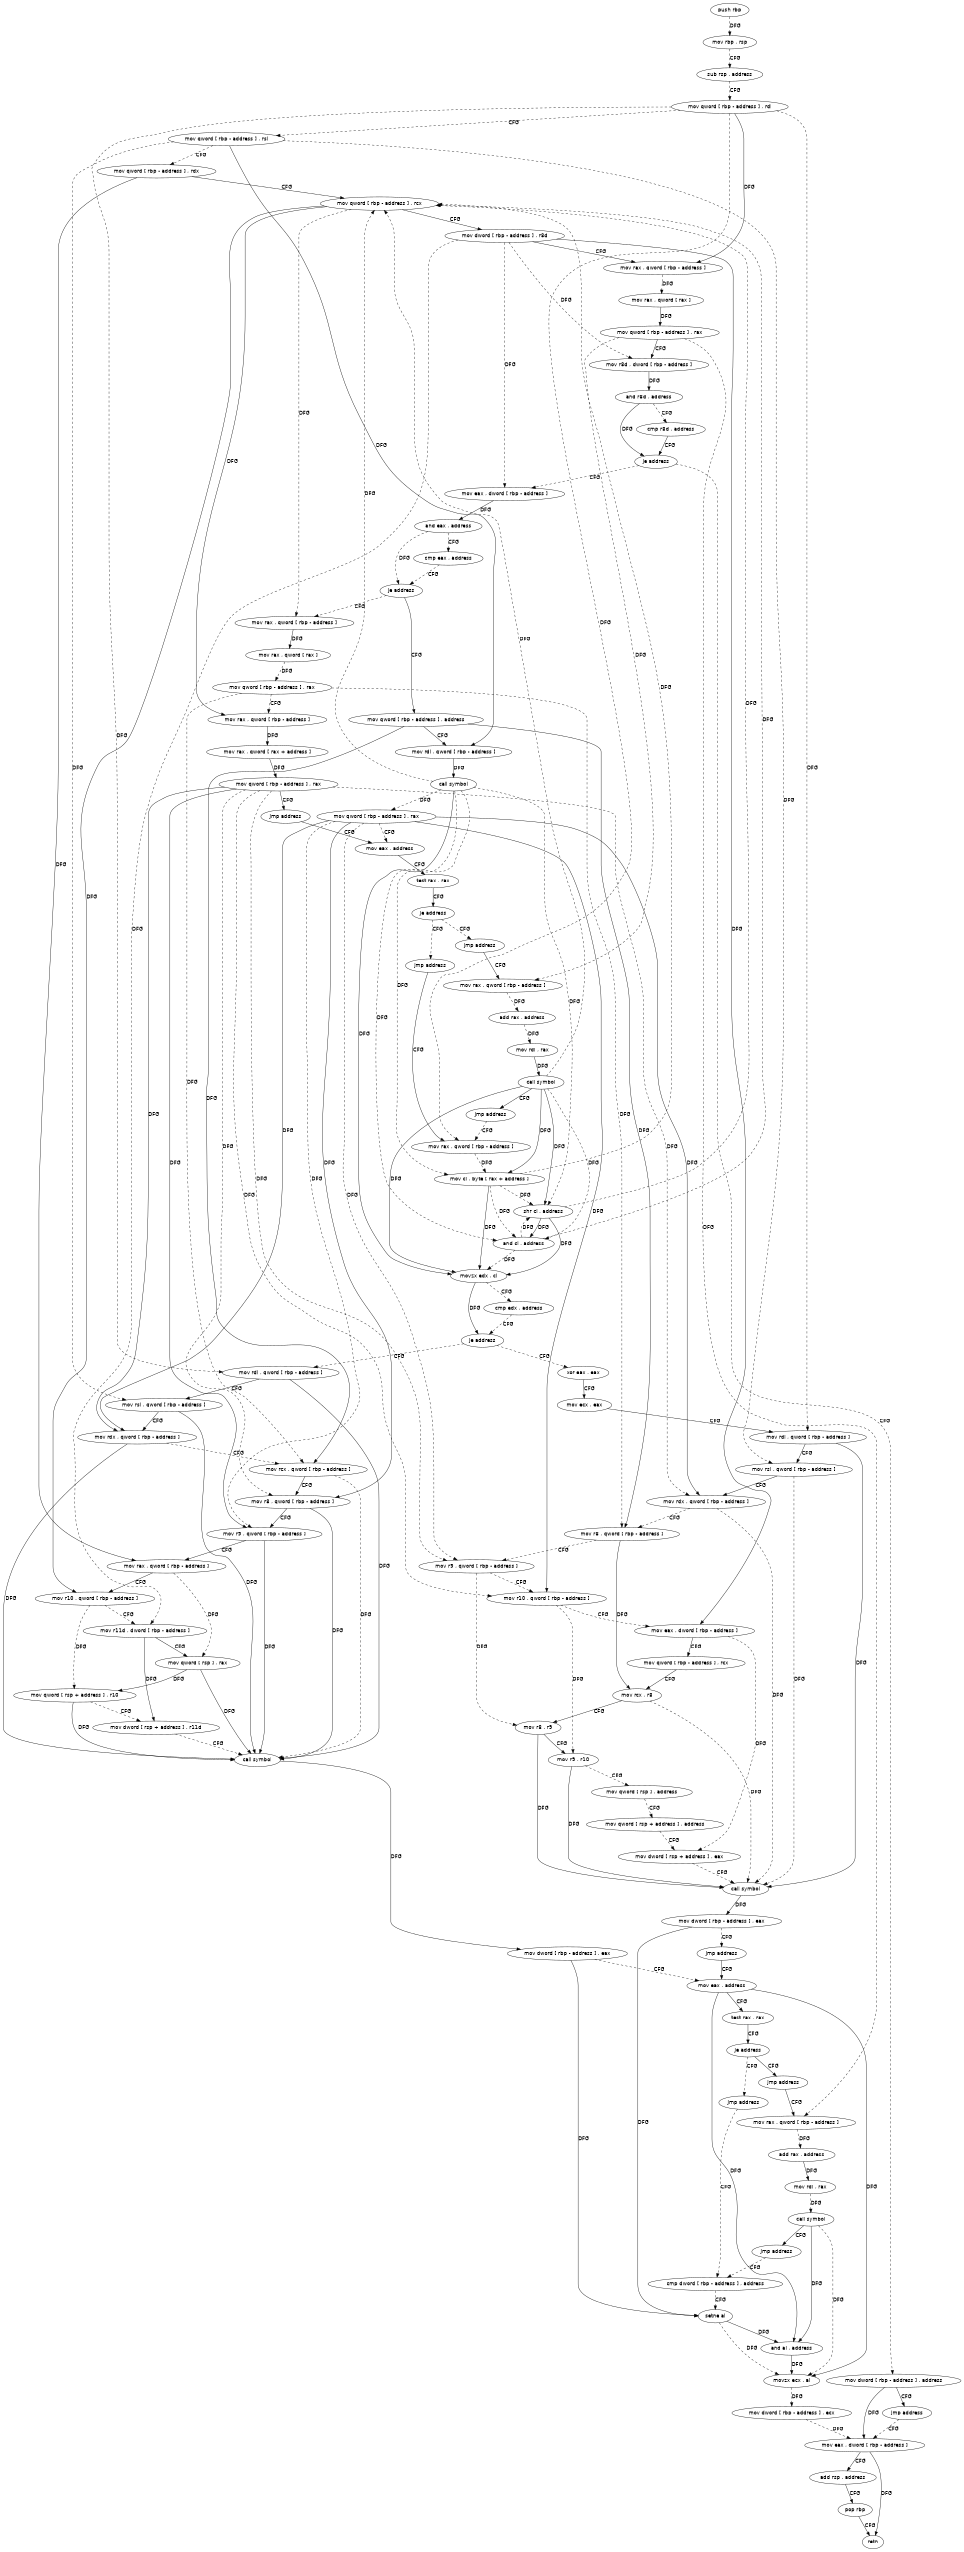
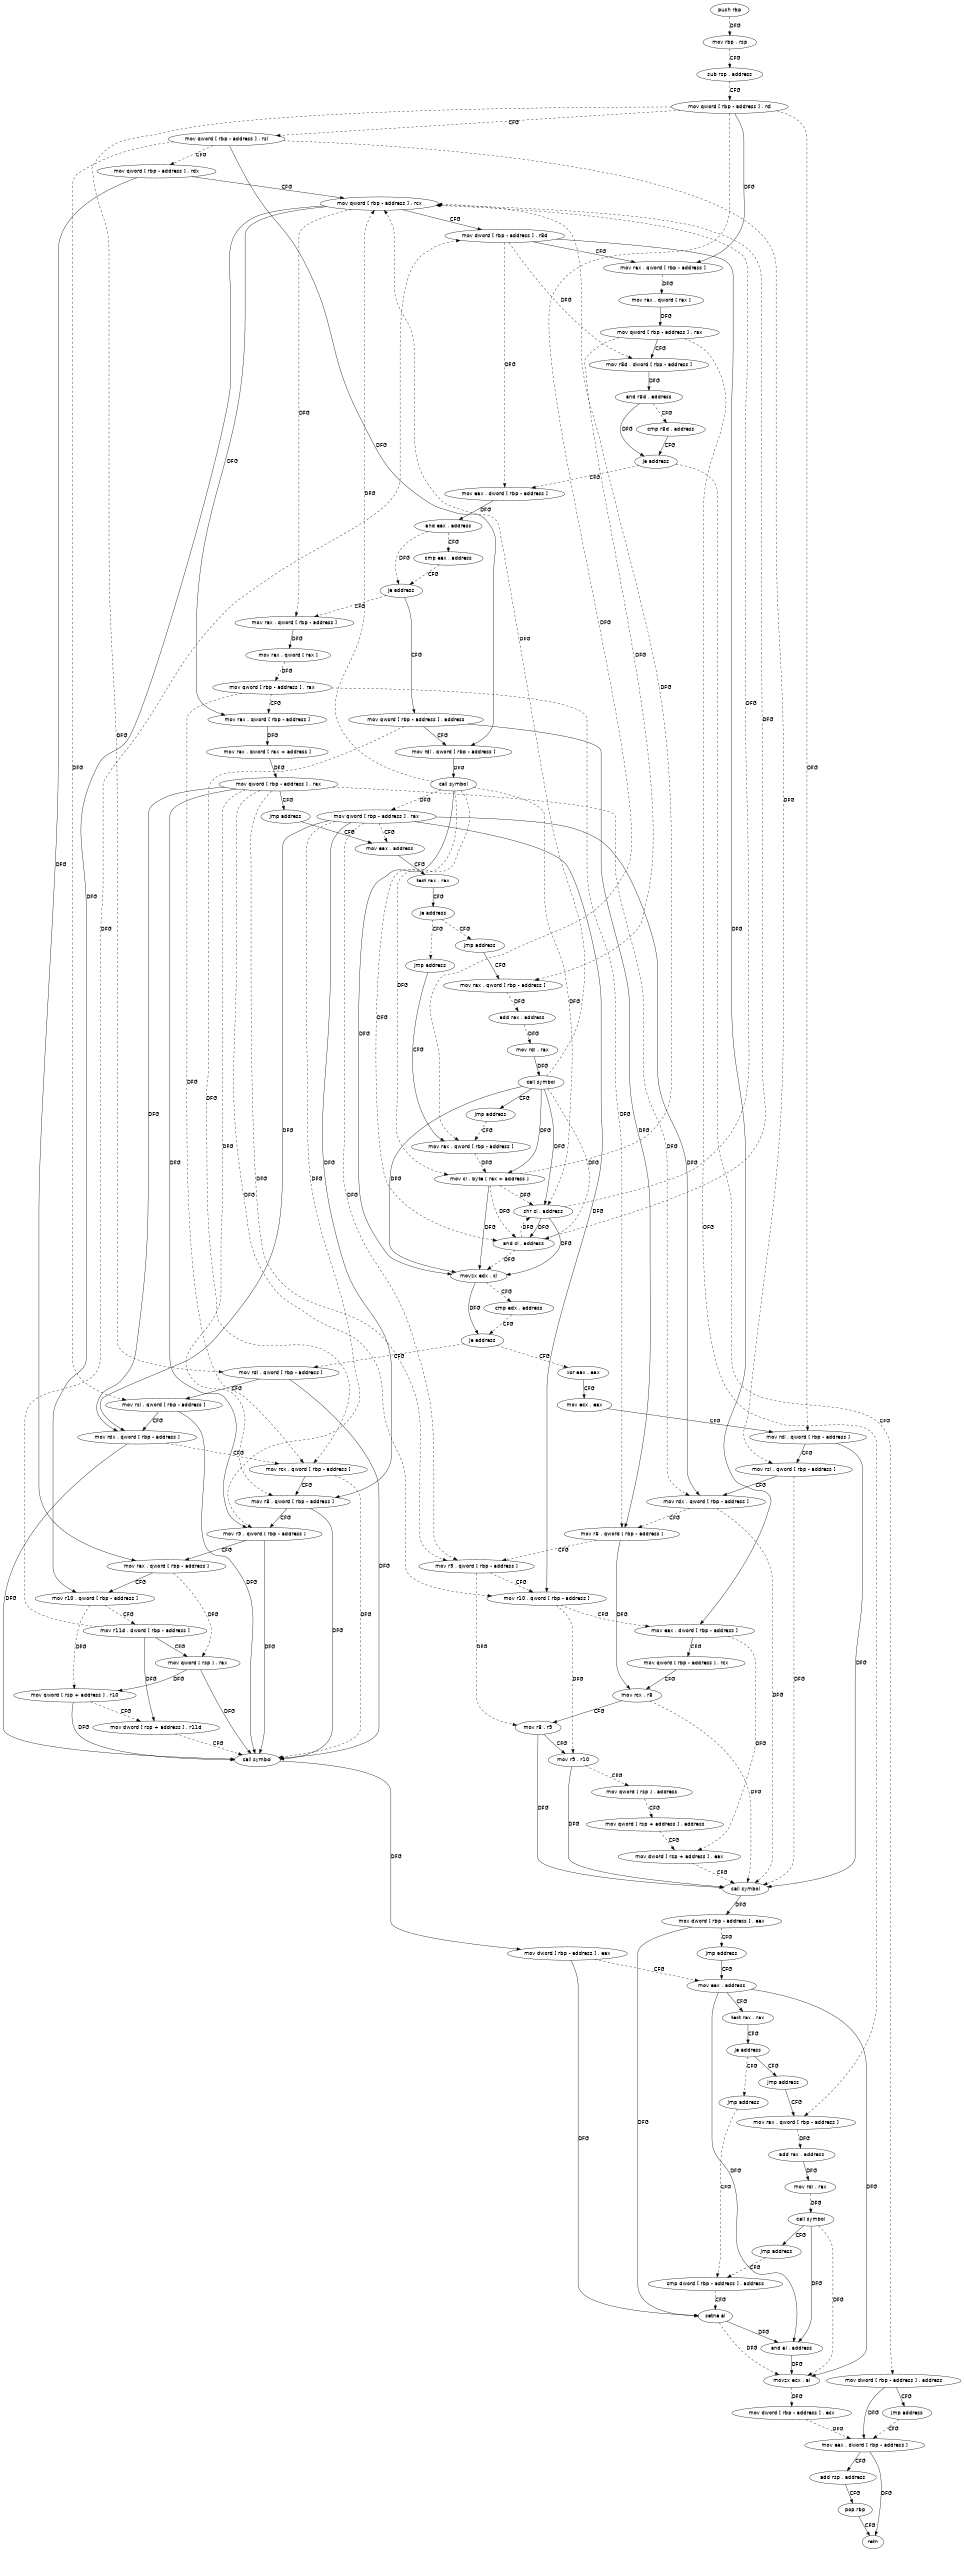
edge "mov dword [ rbp - address ] , r8d" -> "mov r11d , dword [ rbp - address ]": reversed
edge "mov qword [ rbp - address ] , address" -> "mov rcx , qword [ rbp - address ]": style solid -> dashed
